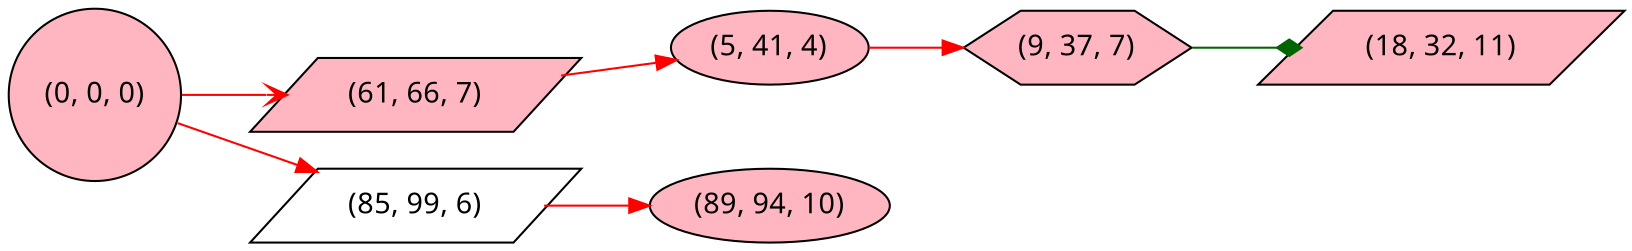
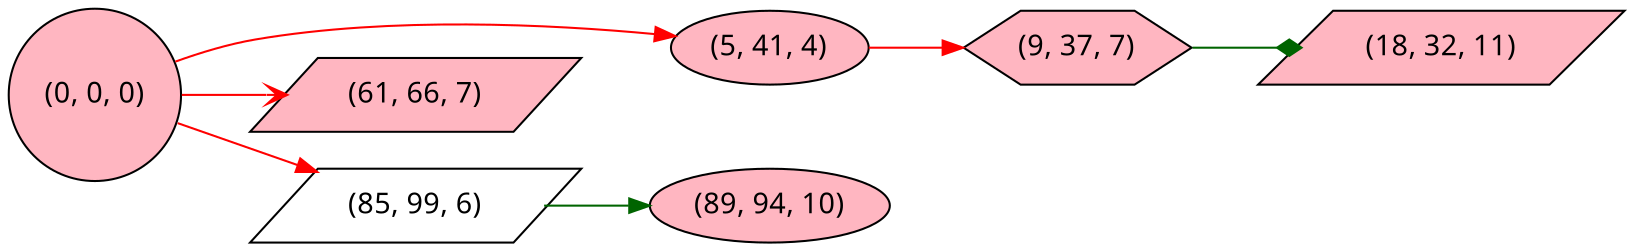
edge "(61, 66, 7)" -> "(5, 41, 4)": now "(0, 0, 0)" -> "(5, 41, 4)"
edge "(85, 99, 6)" -> "(89, 94, 10)": color red -> darkgreen
